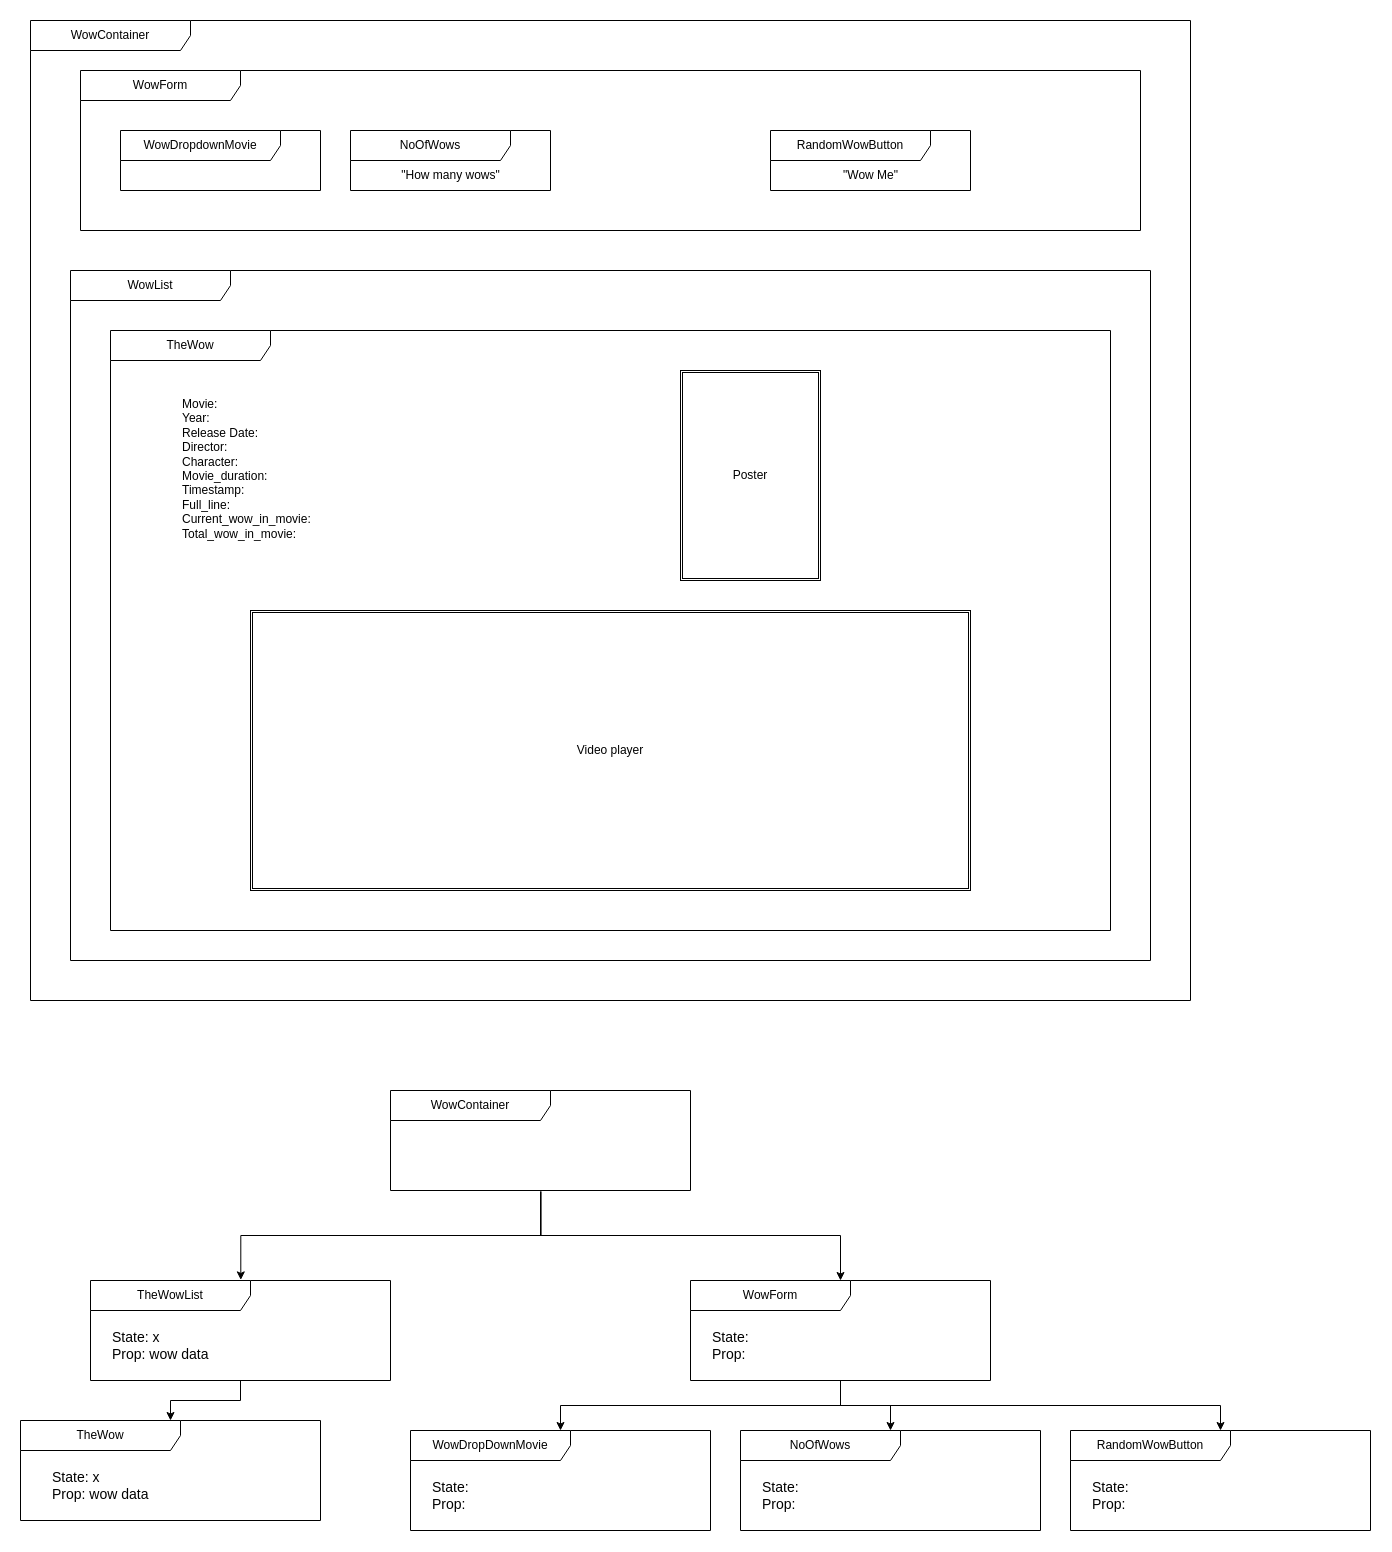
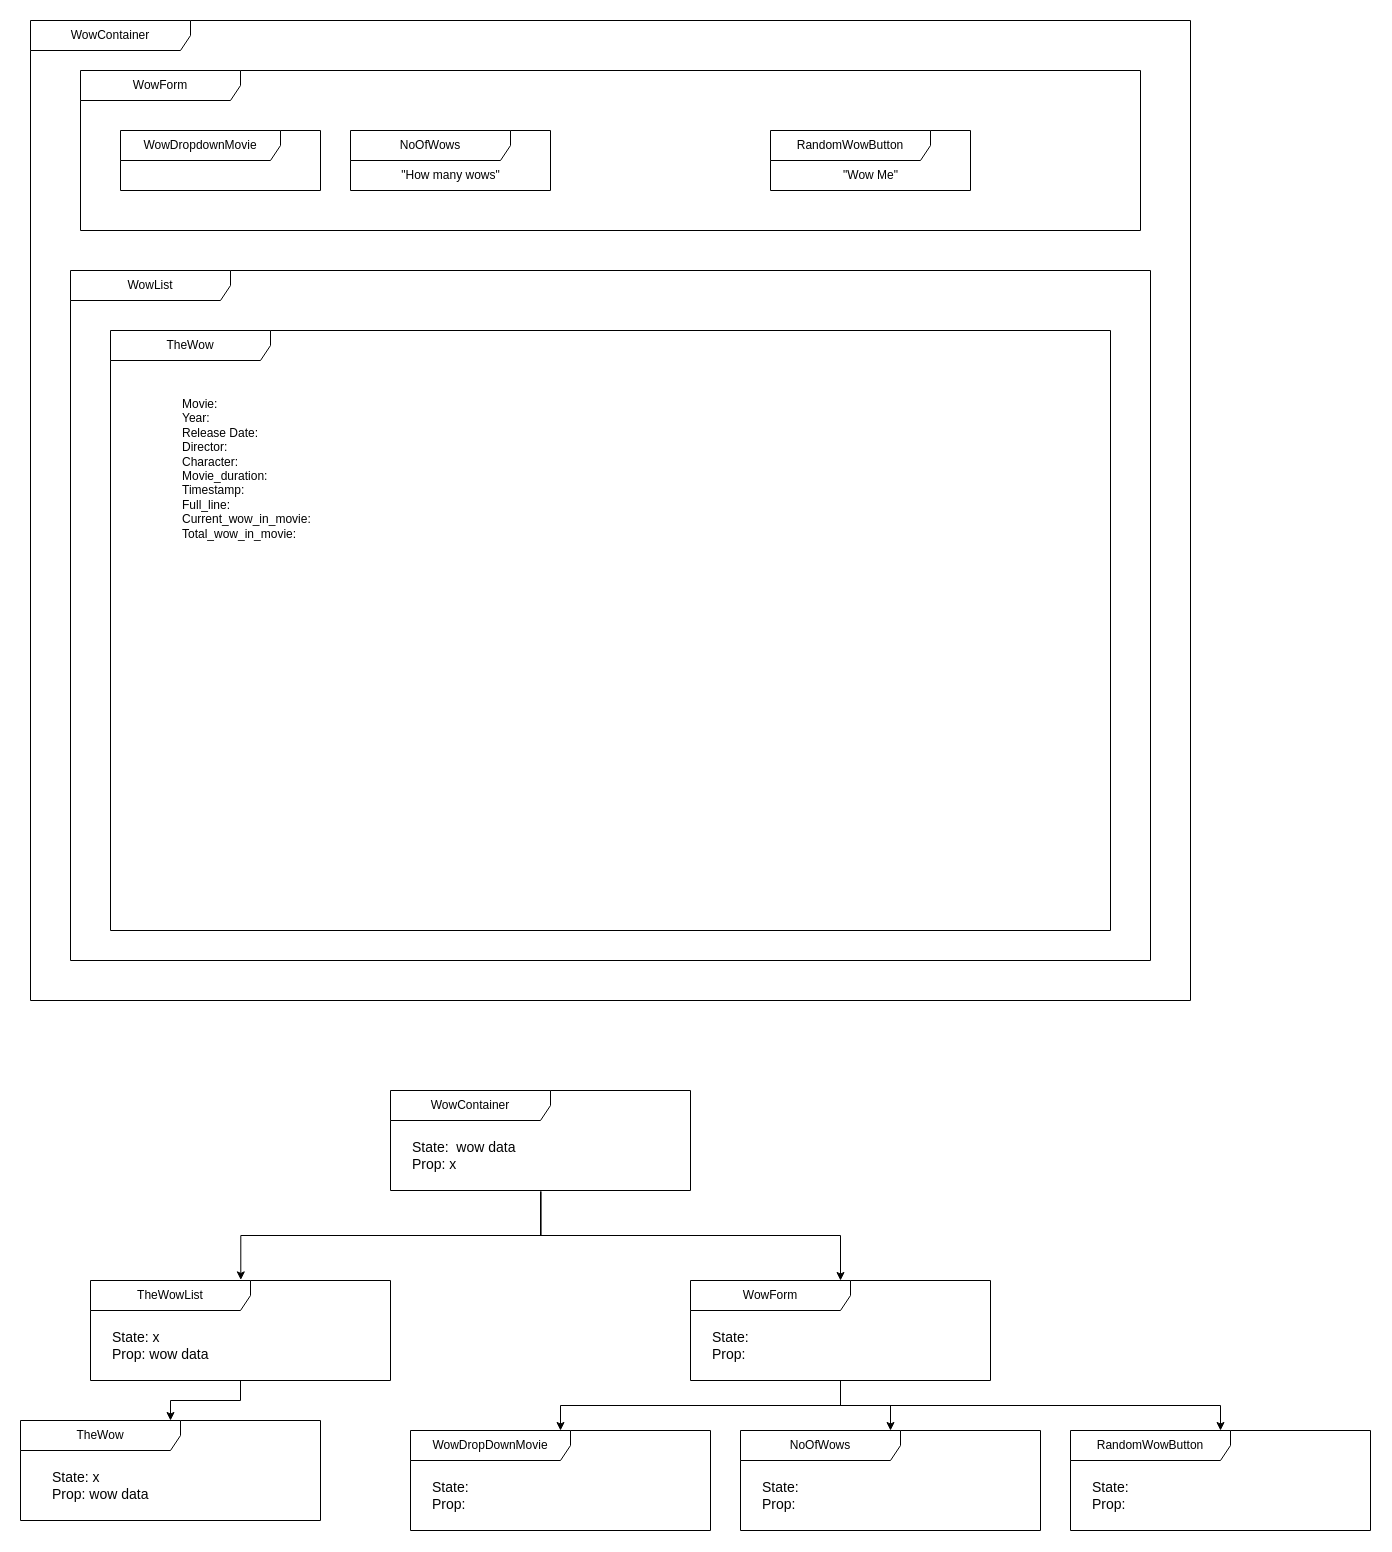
node "Poster": removed
node "Video player": removed
node "State: wow dataProp: x": added
